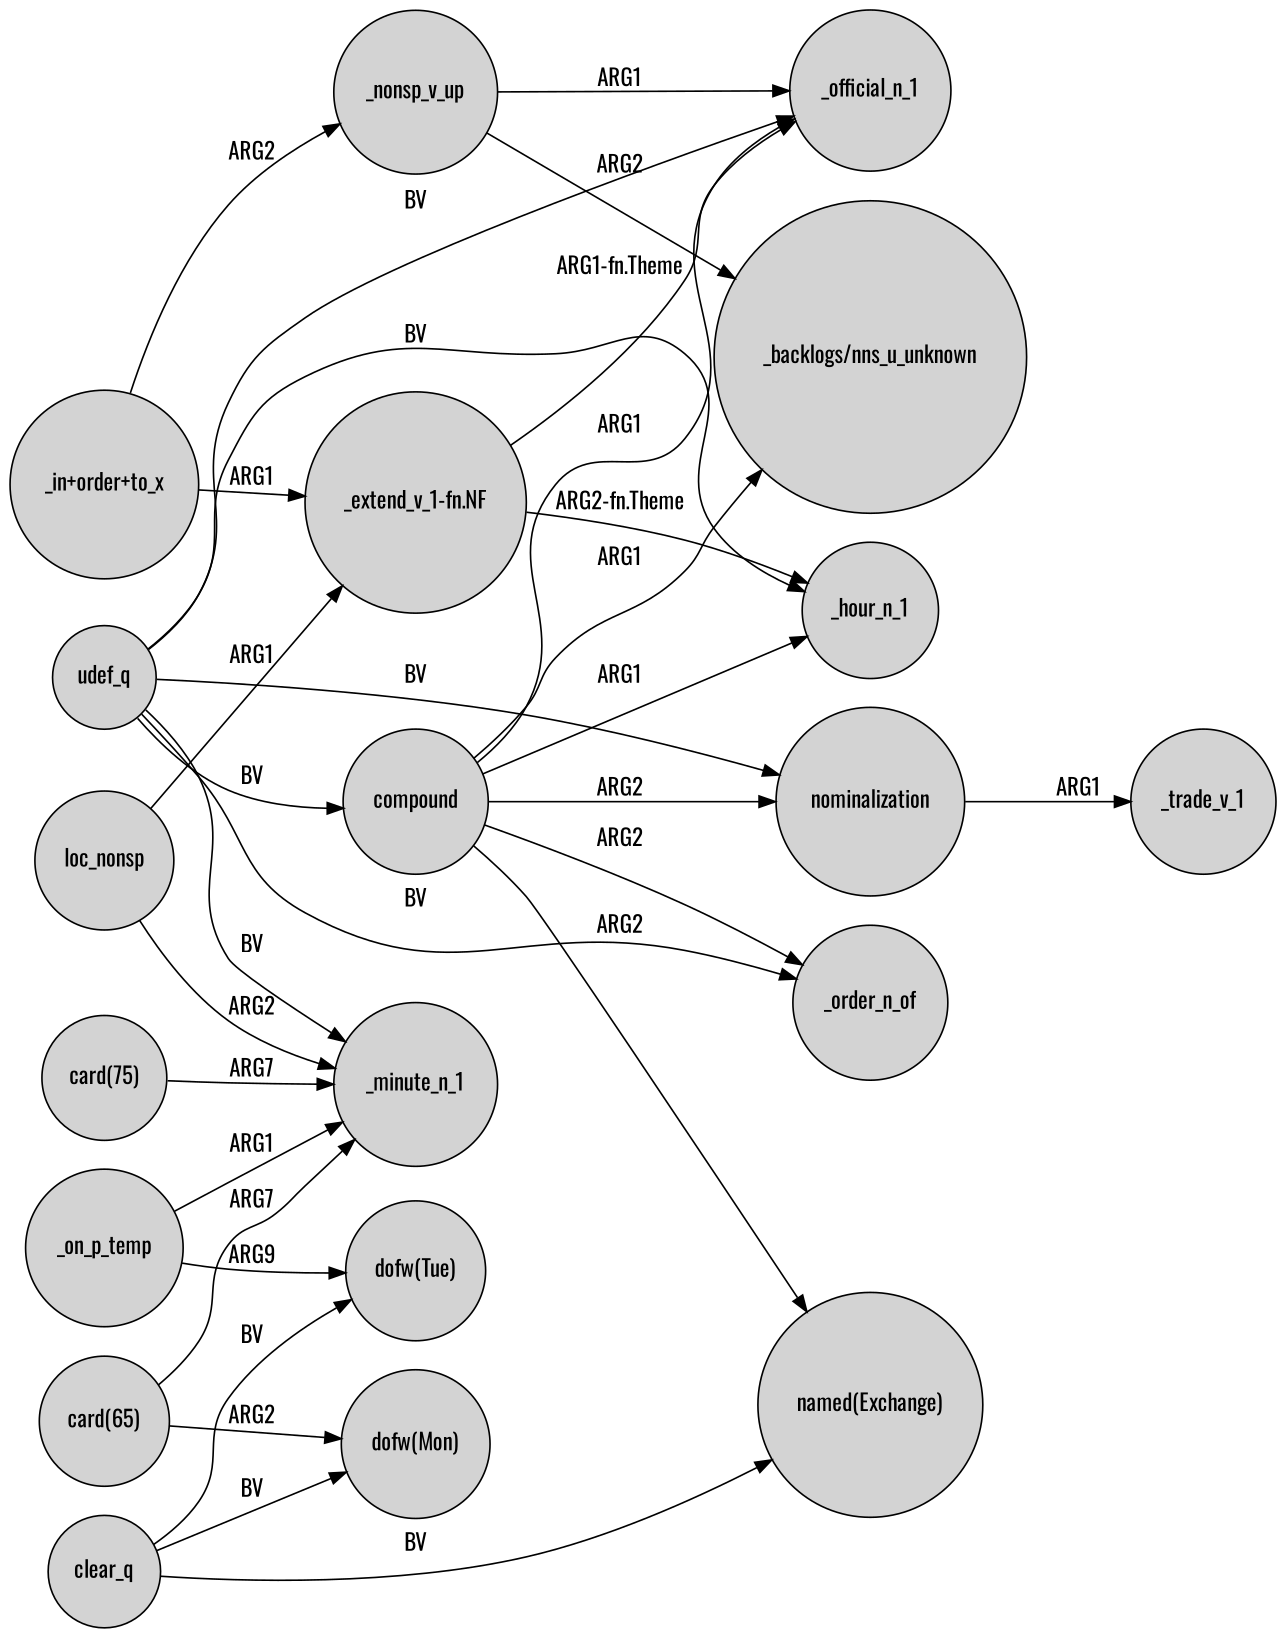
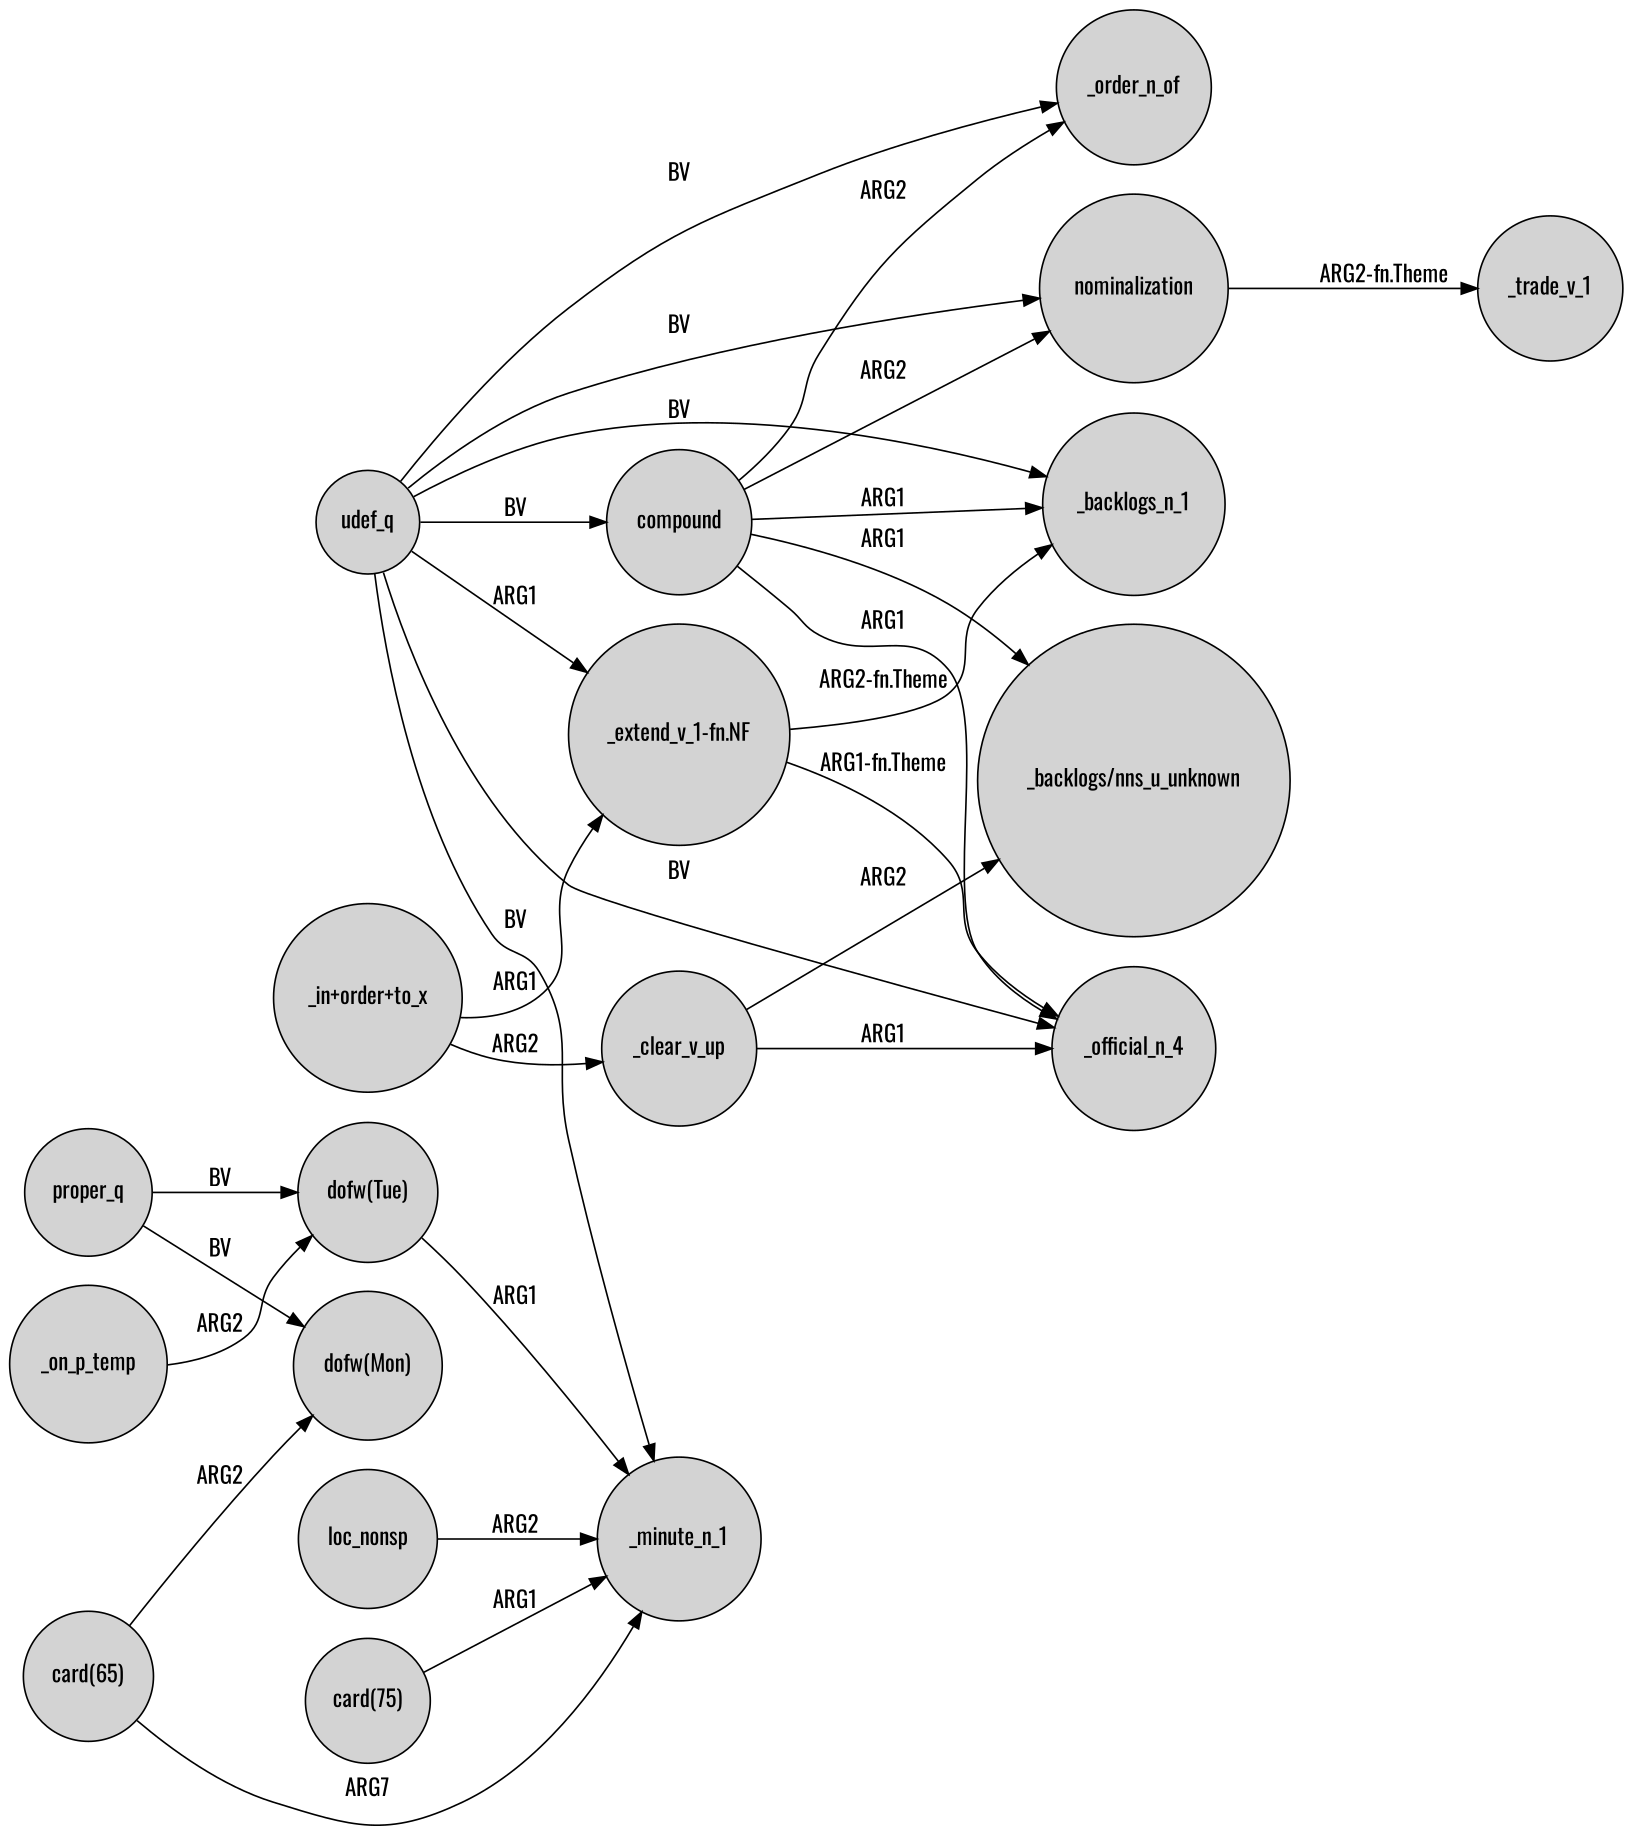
node "_official_n_1": label "_official_n_1" -> "_official_n_4"
node "_nonsp_v_up": label "_nonsp_v_up" -> "_clear_v_up"
node "_hour_n_1": label "_hour_n_1" -> "_backlogs_n_1"
edge "loc_nonsp" -> "_extend_v_1-fn.NF": now "udef_q" -> "_extend_v_1-fn.NF"
edge "nominalization" -> "_trade_v_1": label "ARG1" -> "ARG2-fn.Theme"
edge "card(75)" -> "_minute_n_1": label "ARG7" -> "ARG1"
edge "_on_p_temp" -> "_minute_n_1": now "dofw(Tue)" -> "_minute_n_1"
edge "_on_p_temp" -> "dofw(Tue)": label "ARG9" -> "ARG2"
node "named(Exchange)": removed
node "clear_q": label "clear_q" -> "proper_q"
